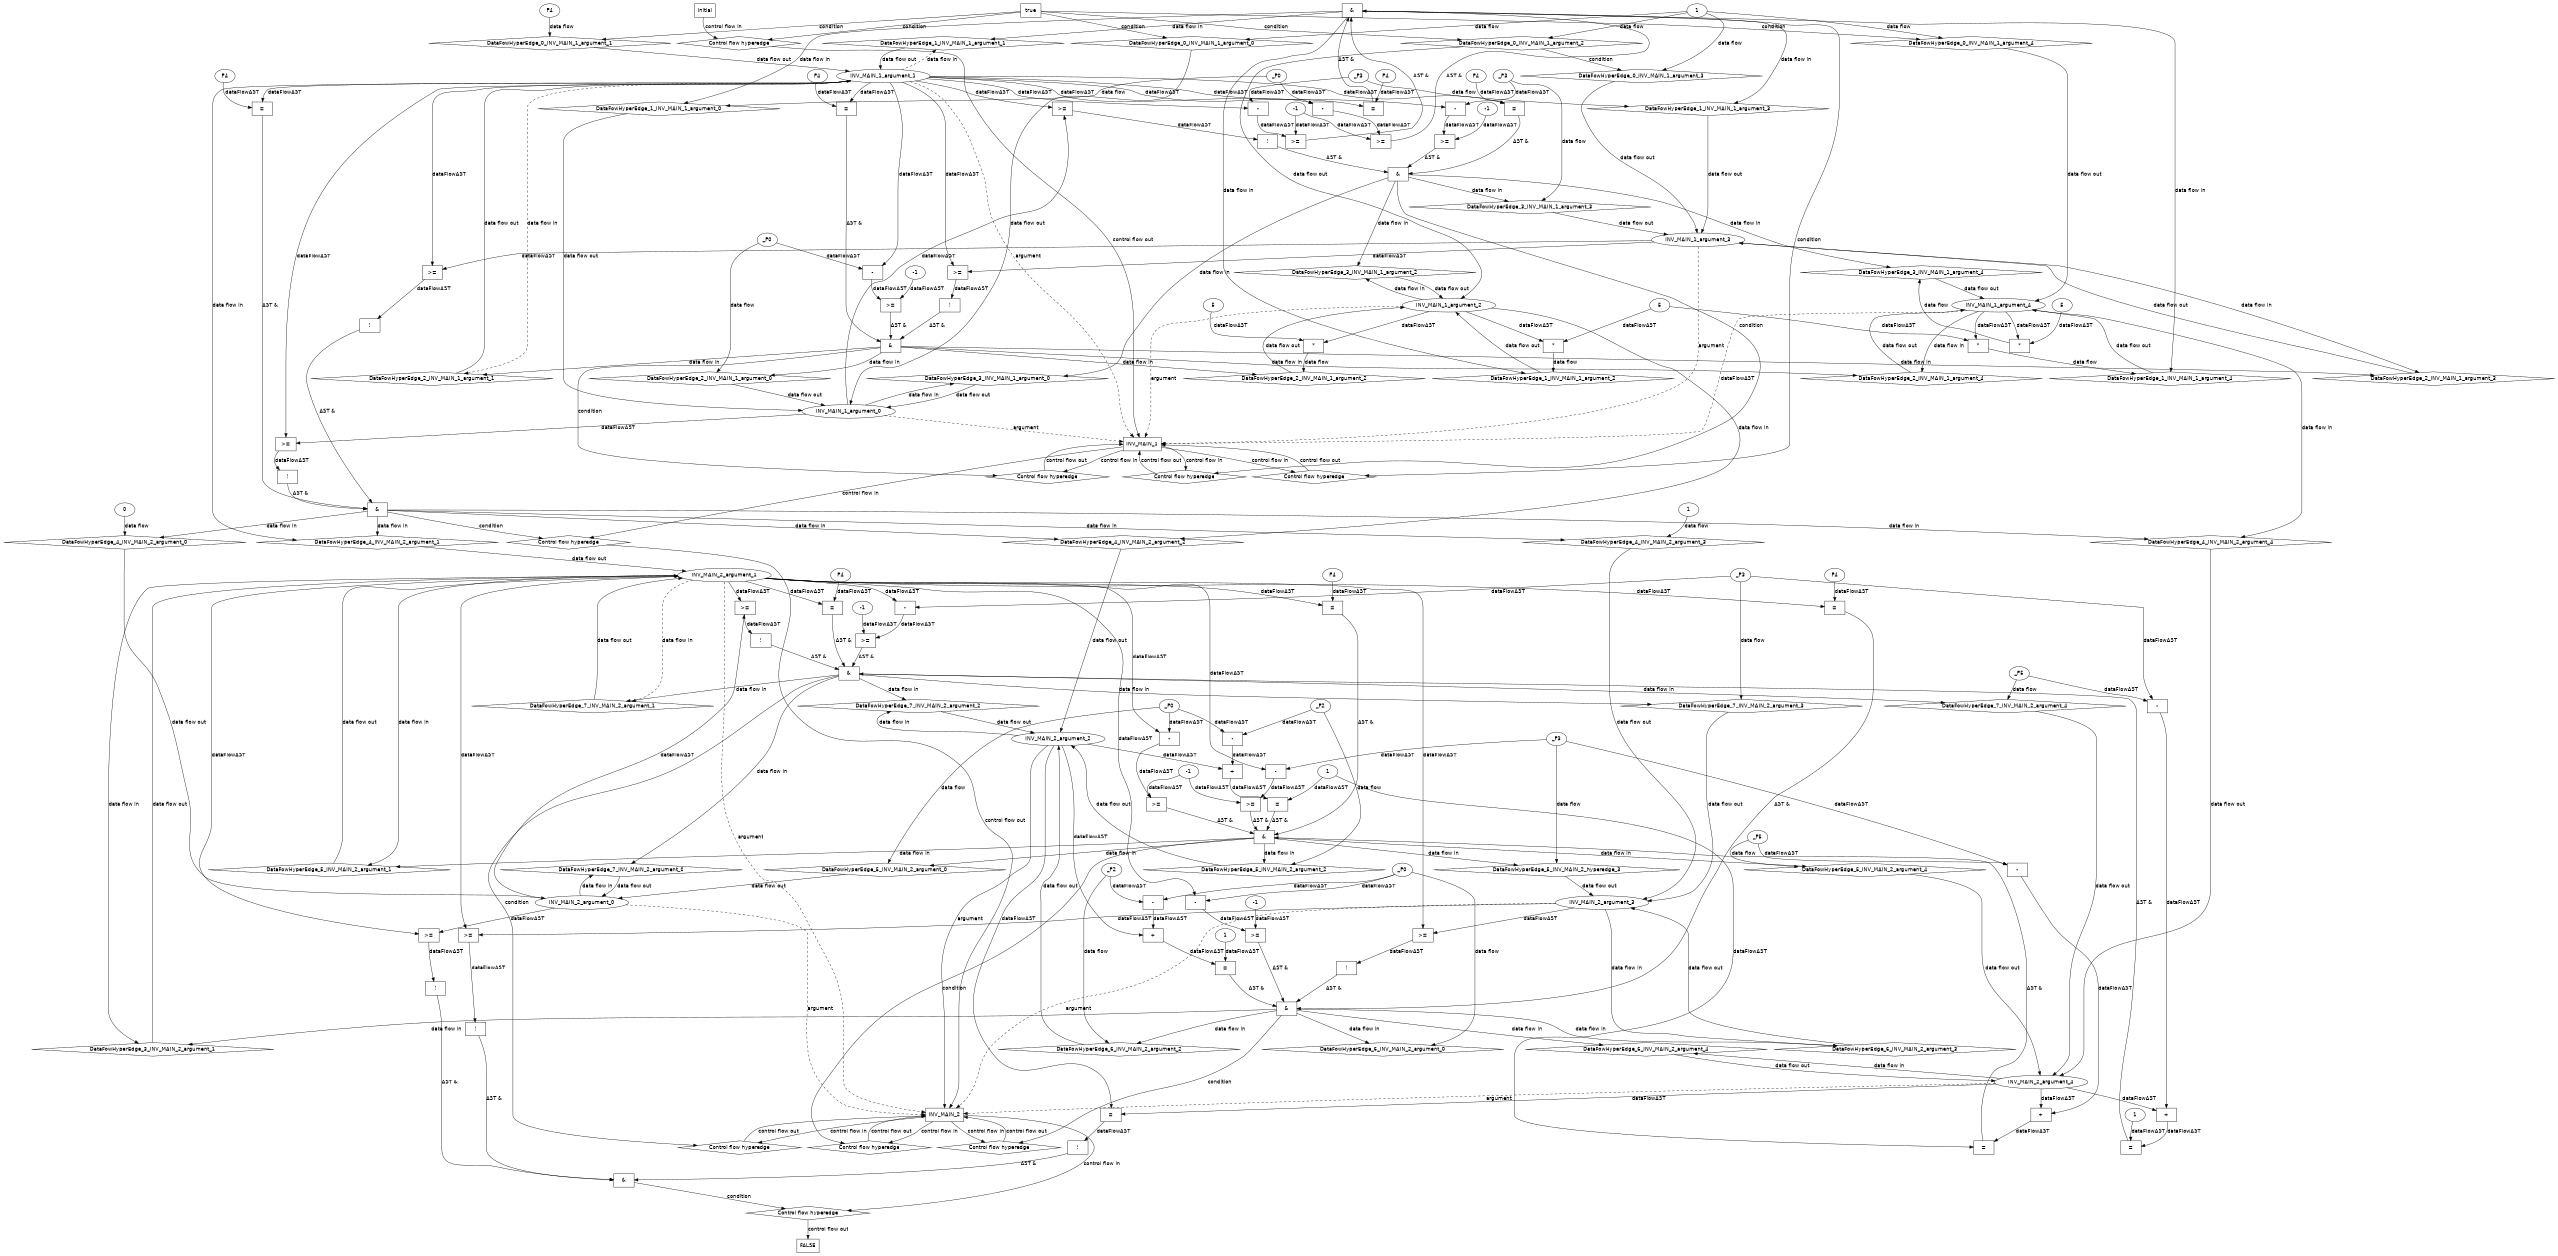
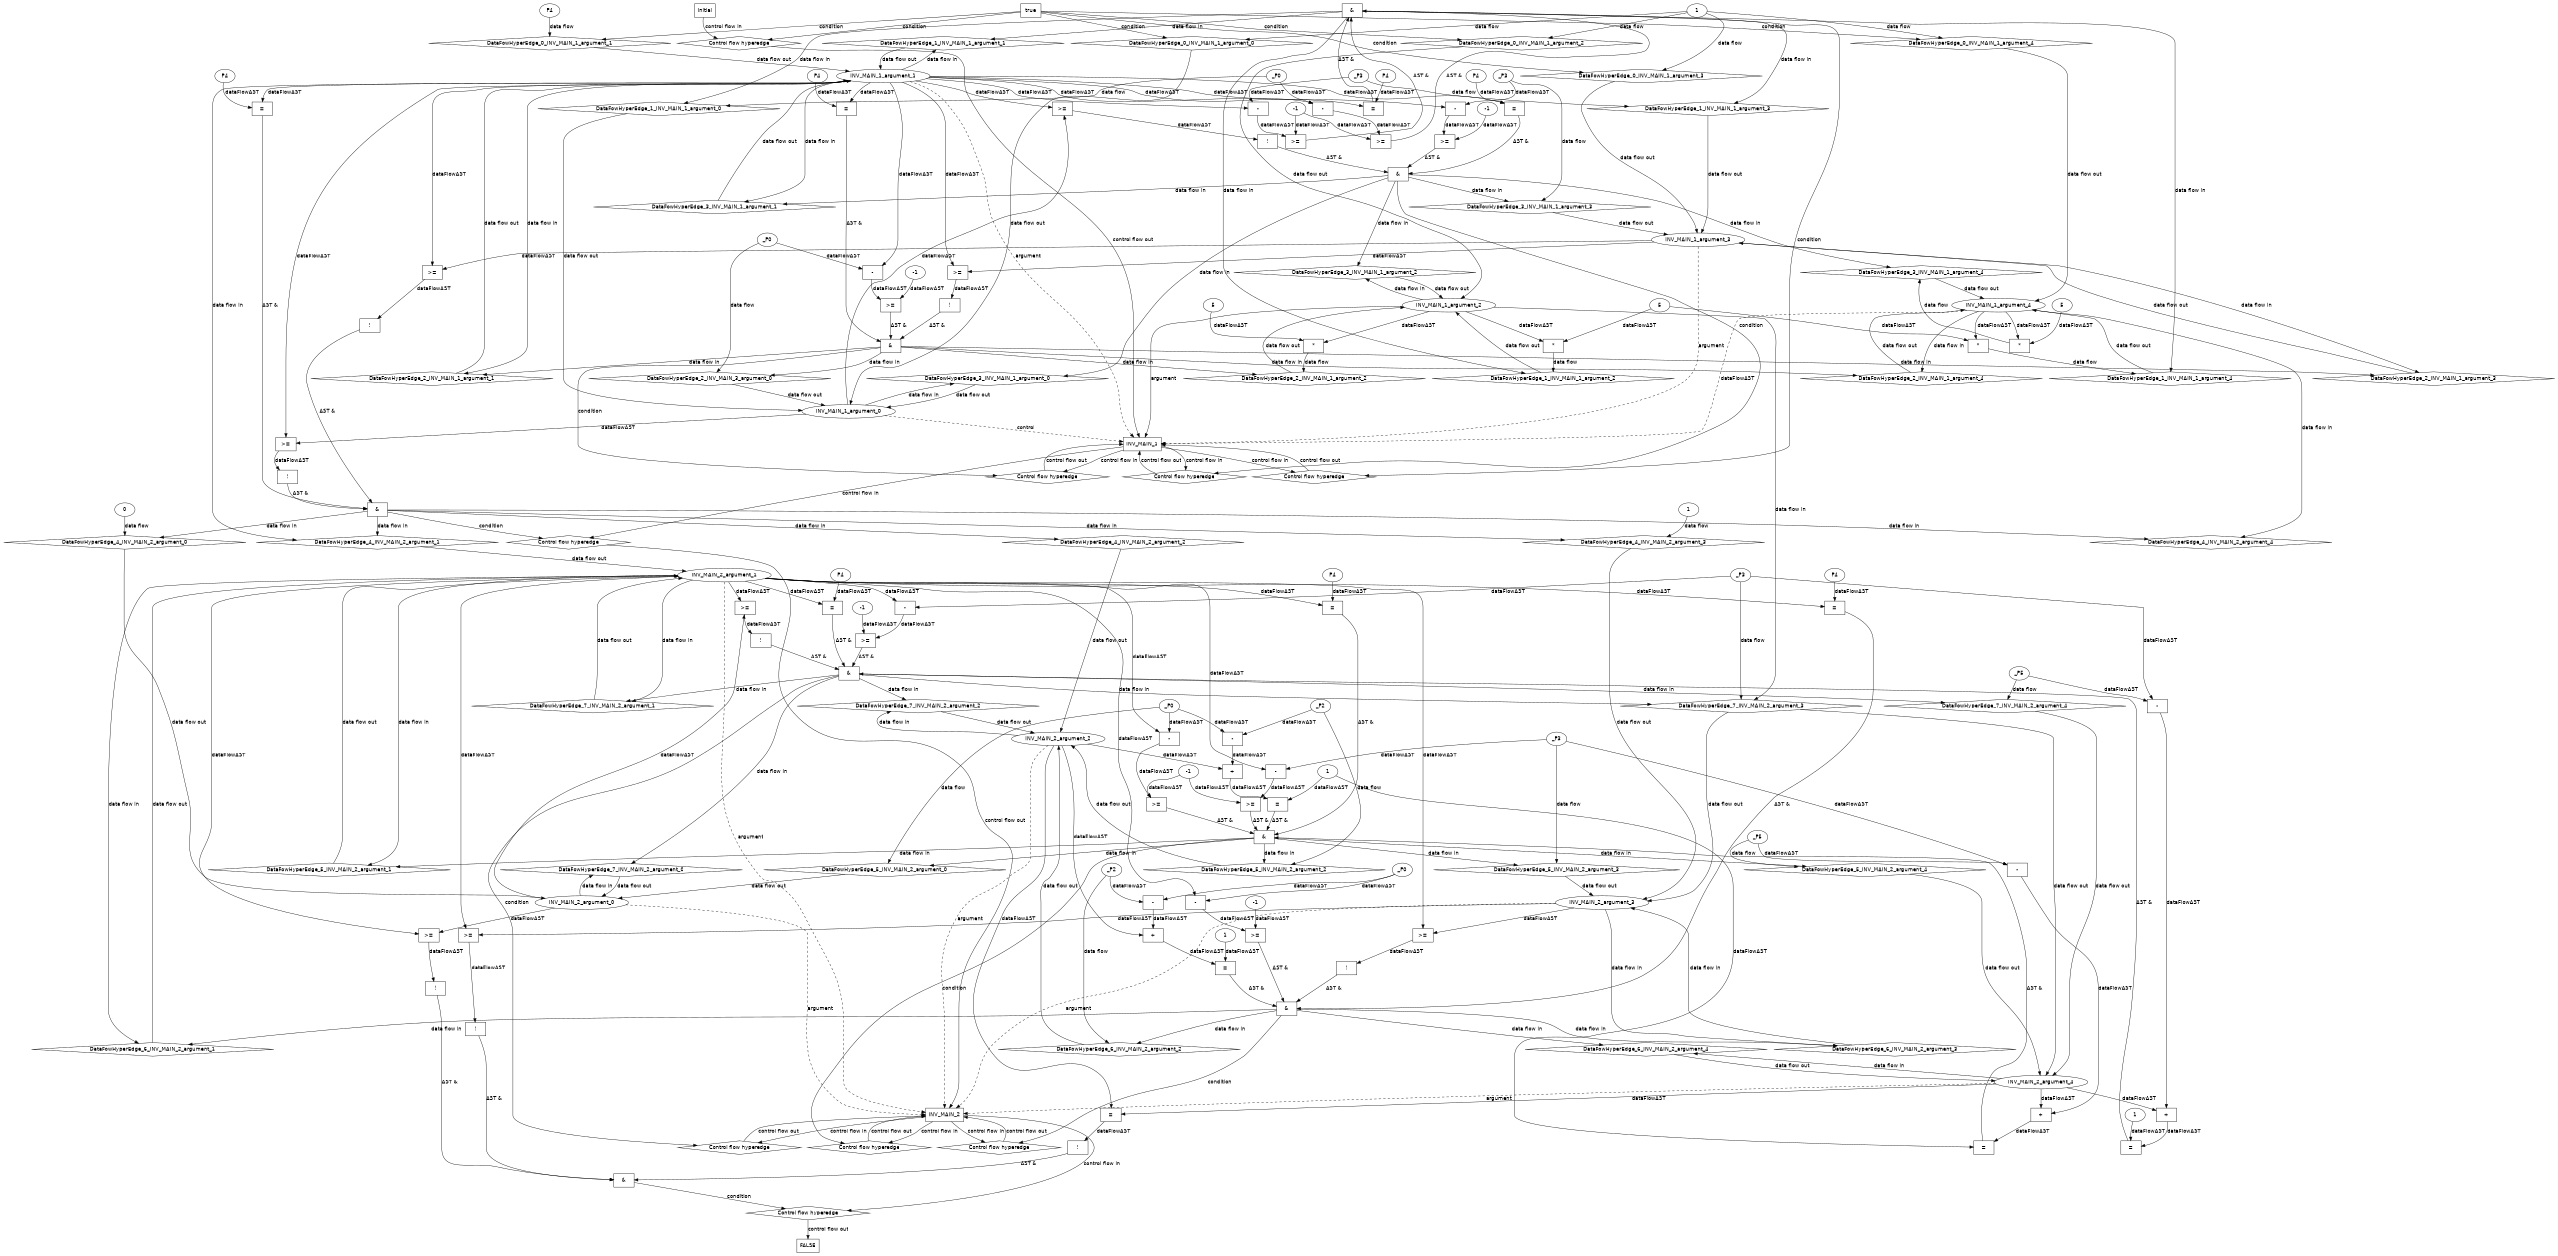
edge "DataFowHyperEdge_0_INV_MAIN_1_argument_2" -> "DataFowHyperEdge_0_INV_MAIN_1_argument_3": now "true" -> "DataFowHyperEdge_0_INV_MAIN_1_argument_3"
edge "INV_MAIN_1_argument_1" -> "DataFowHyperEdge_1_INV_MAIN_1_argument_1": style dashed -> solid
edge "INV_MAIN_1_argument_1" -> "DataFowHyperEdge_2_INV_MAIN_1_argument_1": style dashed -> solid
node "DataFowHyperEdge_3_INV_MAIN_1_argument_1": added
edge "INV_MAIN_1_argument_2" -> "INV_MAIN_1": style dashed -> solid
node "DataFowHyperEdge_2_INV_MAIN_1_argument_0": label "DataFowHyperEdge_2_INV_MAIN_1_argument_0" -> "DataFowHyperEdge_2_INV_MAIN_3_argument_0"
edge "INV_MAIN_1_argument_0" -> "INV_MAIN_1": label "argument" -> "control"
edge "INV_MAIN_1_argument_2" -> "DataFowHyperEdge_4_INV_MAIN_2_argument_2": now "INV_MAIN_1_argument_2" -> "DataFowHyperEdge_7_INV_MAIN_2_argument_3"
edge "INV_MAIN_2_argument_1" -> "DataFowHyperEdge_7_INV_MAIN_2_argument_1": style dashed -> solid
edge "DataFowHyperEdge_4_INV_MAIN_2_argument_4" -> "INV_MAIN_2_argument_4": now "DataFowHyperEdge_7_INV_MAIN_2_argument_3" -> "INV_MAIN_2_argument_4"
node "DataFowHyperEdge_5_INV_MAIN_2_hyperedge_3": label "DataFowHyperEdge_5_INV_MAIN_2_hyperedge_3" -> "DataFowHyperEdge_5_INV_MAIN_2_argument_3"
edge "INV_MAIN_2_argument_2" -> "INV_MAIN_2": style solid -> dashed
edge "DataFowHyperEdge_6_INV_MAIN_2_argument_3" -> "INV_MAIN_2_argument_3": label "data flow out" -> "data flow in"
node "DataFowHyperEdge_3_INV_MAIN_2_argument_1": label "DataFowHyperEdge_3_INV_MAIN_2_argument_1" -> "DataFowHyperEdge_6_INV_MAIN_2_argument_1"
node "DataFowHyperEdge_6_INV_MAIN_2_argument_0": removed
